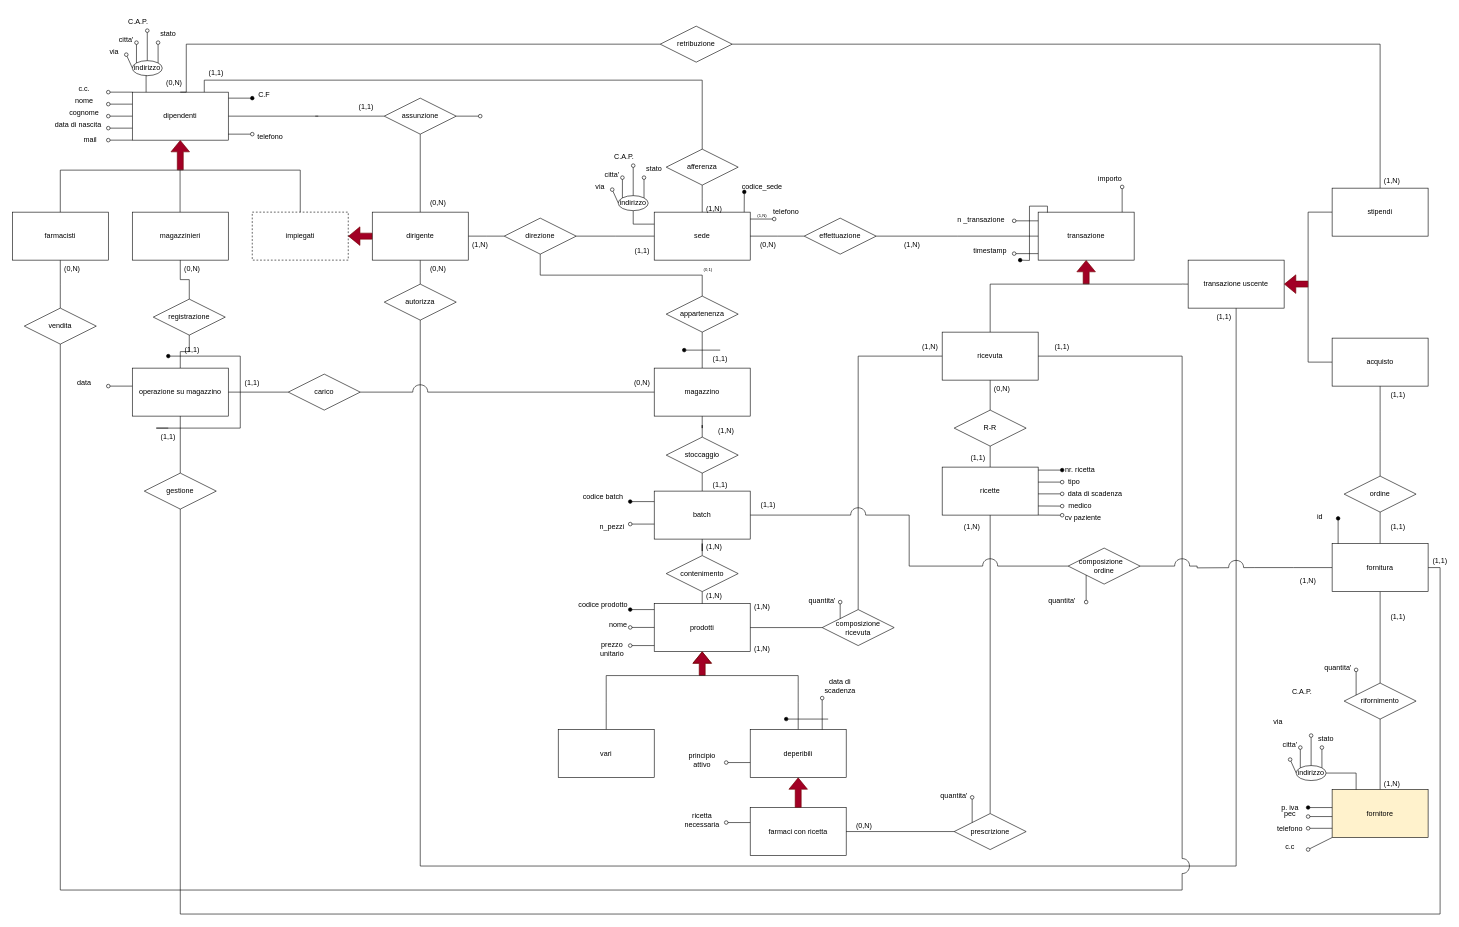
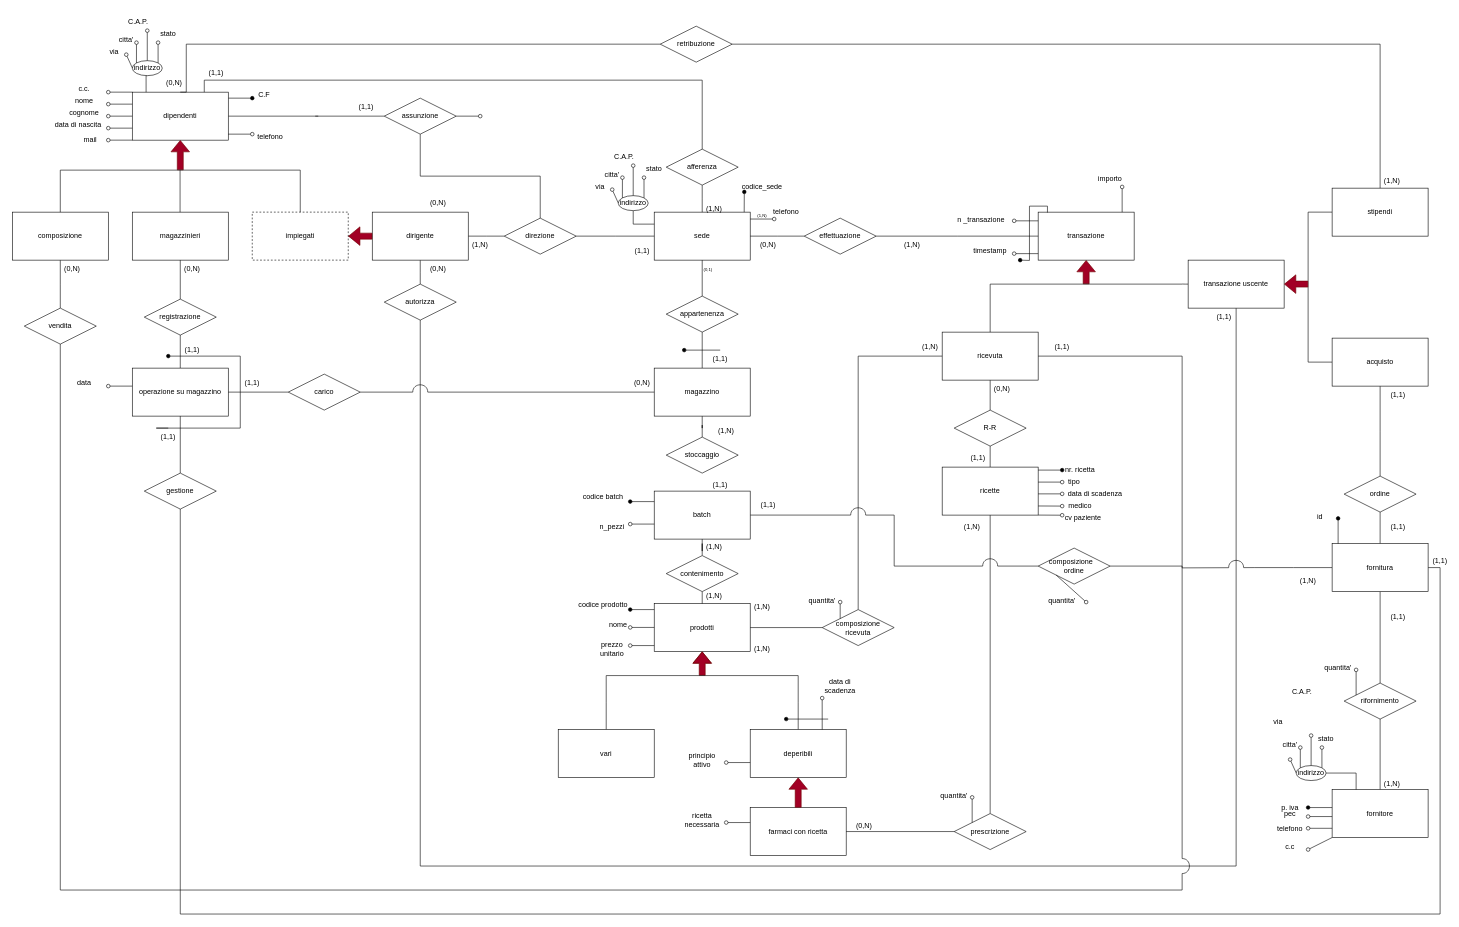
edge "assunzione" -- "dirigente": now "assunzione" -- "direzione"
node "farmacisti": label "farmacisti" -> "composizione"
edge "direzione" -- "appartenenza": now "sede" -- "appartenenza"
node "registrazione": moved (189, 317) -> (180, 317)
edge "stoccaggio" -- "batch": removed
node "composizione ordine": moved (1104, 566) -> (1074, 566)
node "fornitore": fillcolor #fff2cc -> #ffffff
